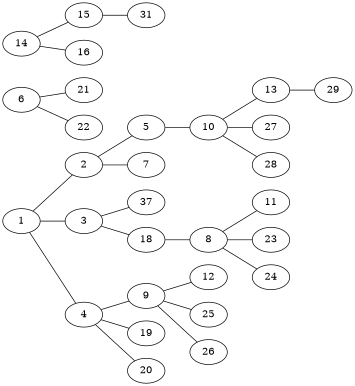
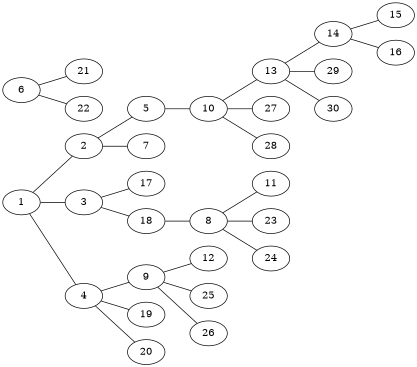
node "31": removed
edge "14" -- "13": added
node "30": added
node "37": label "37" -> "17"
